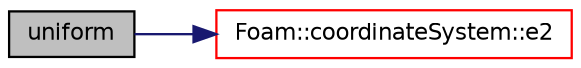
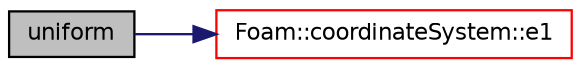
node "Foam::coordinateSystem::e2": label "Foam::coordinateSystem::e2" -> "Foam::coordinateSystem::e1"
